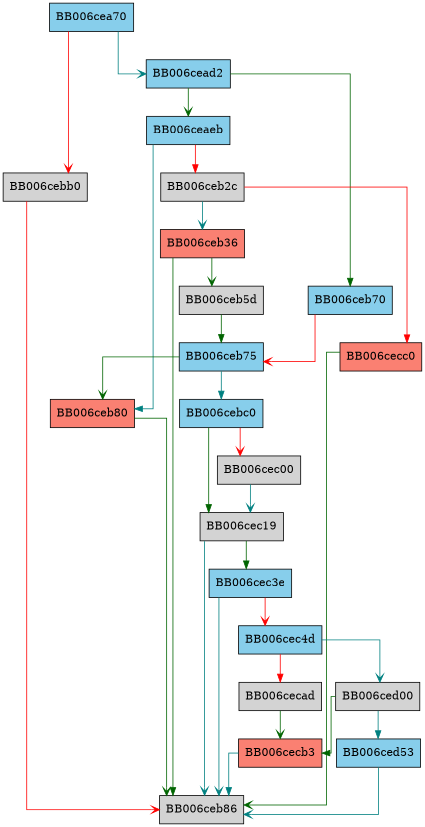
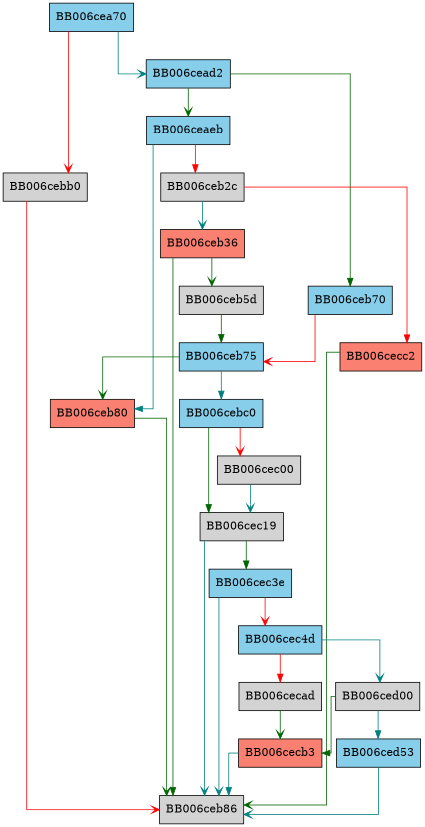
node "BB006cecc0": label "BB006cecc0" -> "BB006cecc2"
